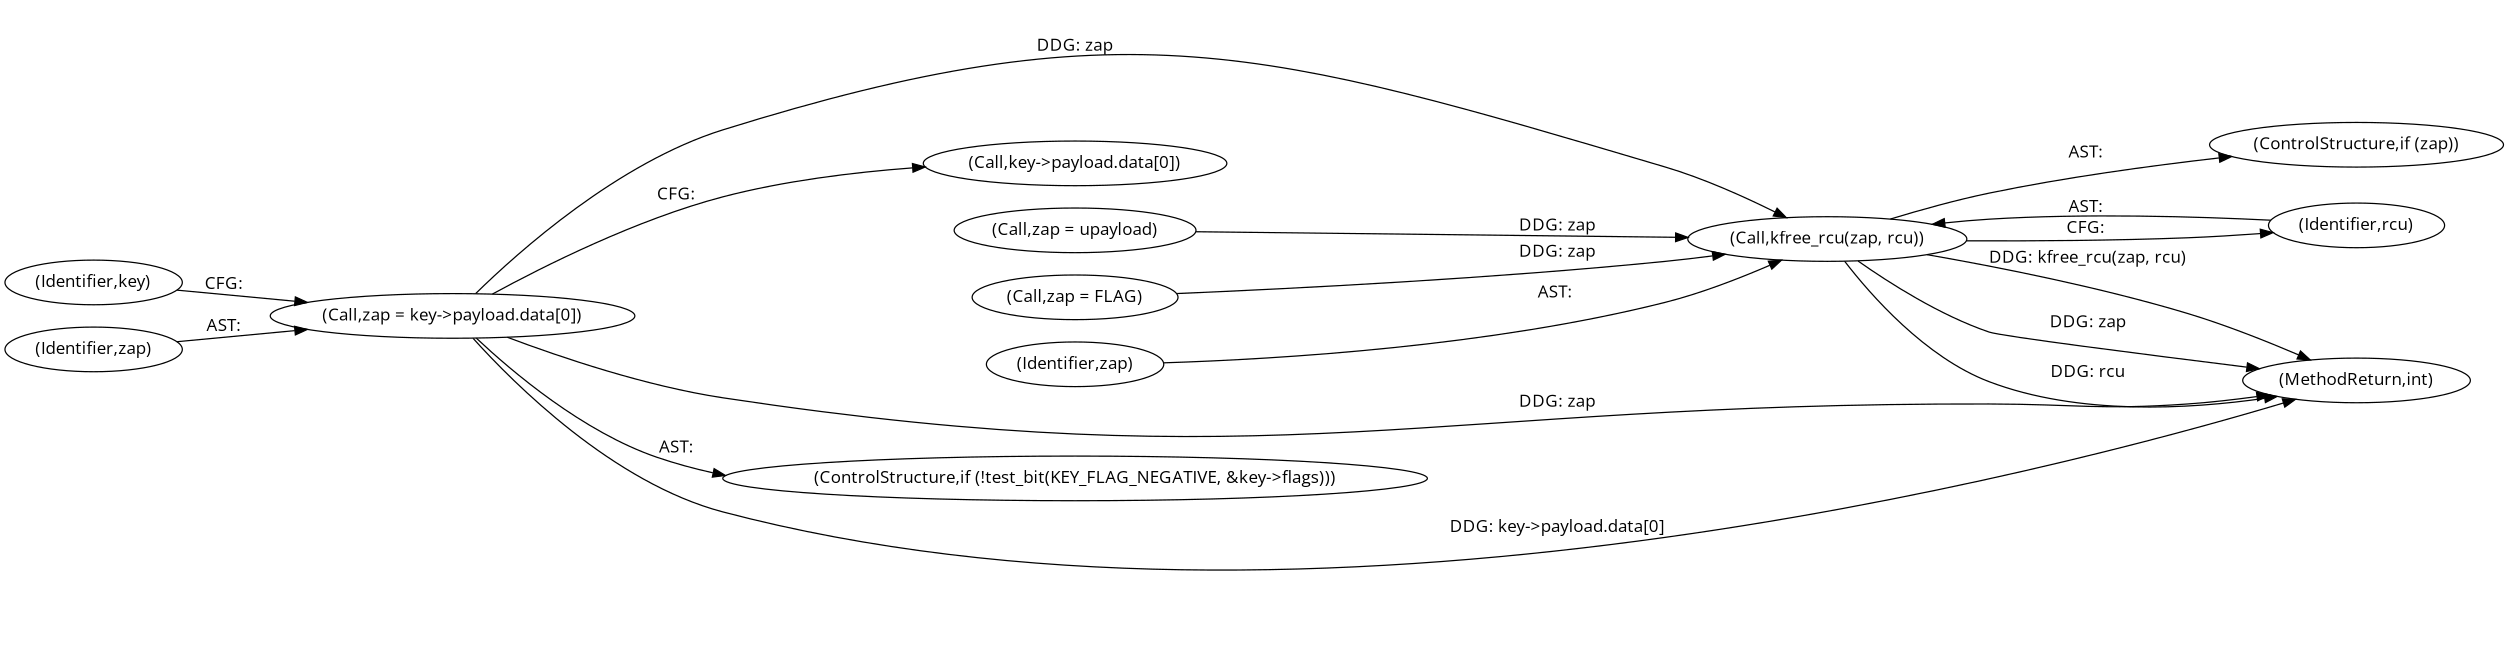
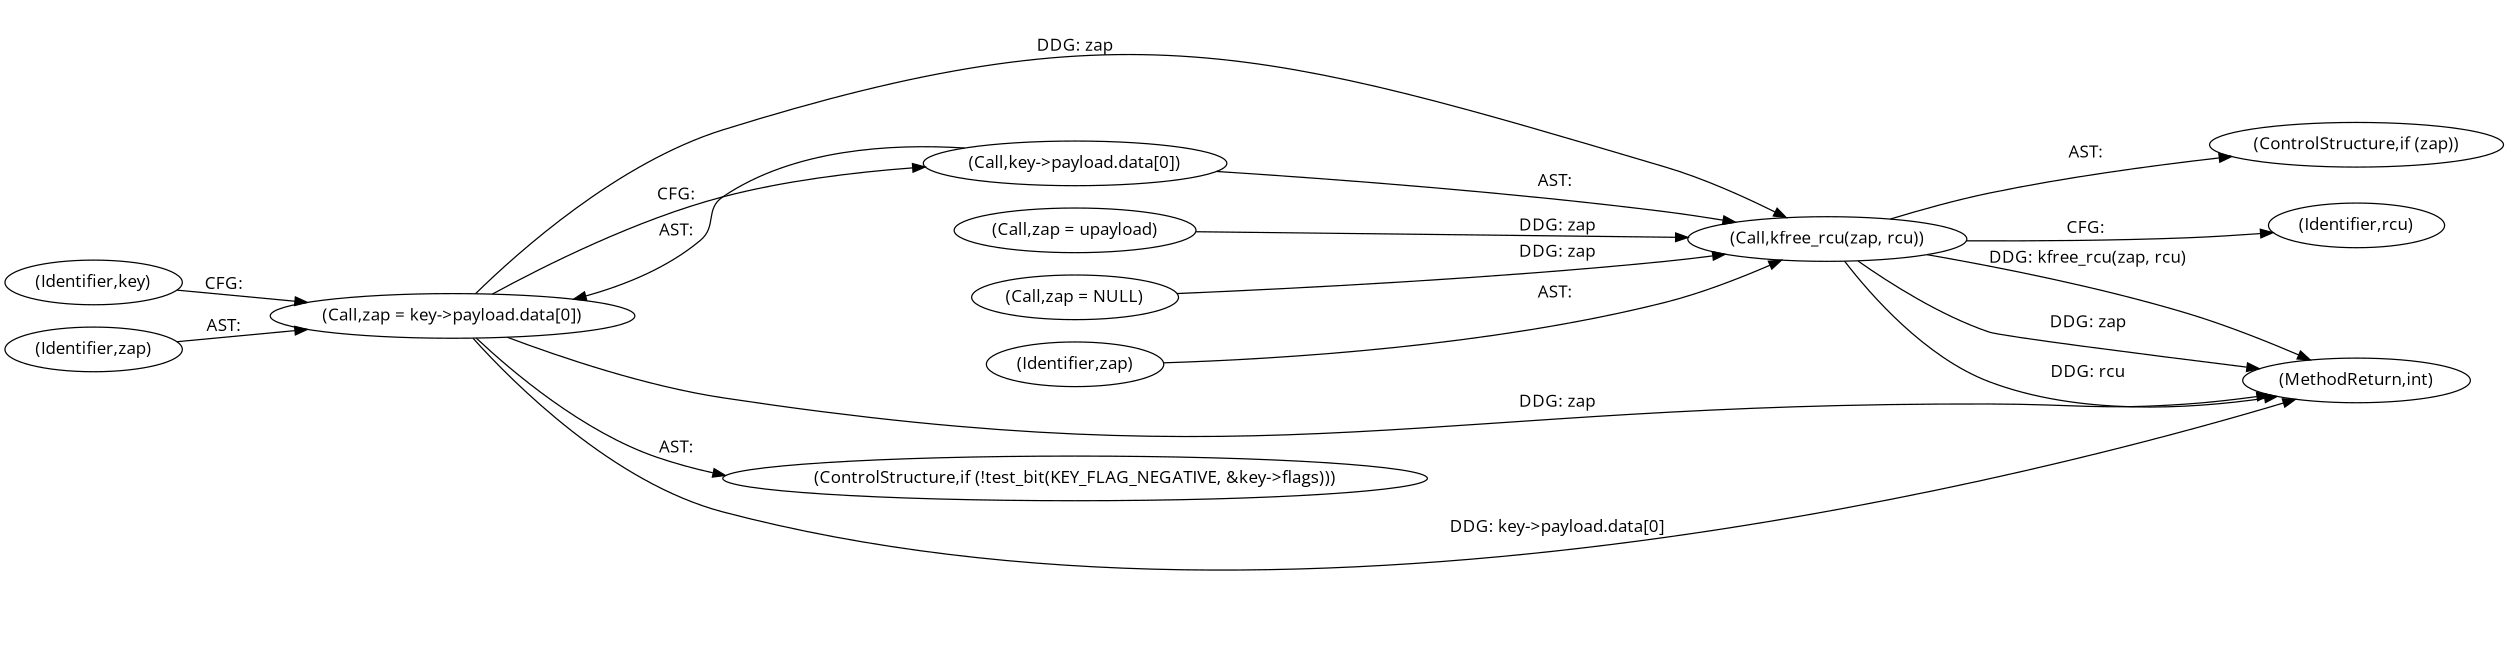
edge "(Call,key->payload.data[0])" -> "(Call,zap = key->payload.data[0])": added, label "AST:"
edge "(Identifier,rcu)" -> "(Call,kfree_rcu(zap, rcu))": now "(Call,key->payload.data[0])" -> "(Call,kfree_rcu(zap, rcu))"
node "(Call,zap = FLAG)": label "(Call,zap = FLAG)" -> "(Call,zap = NULL)"
